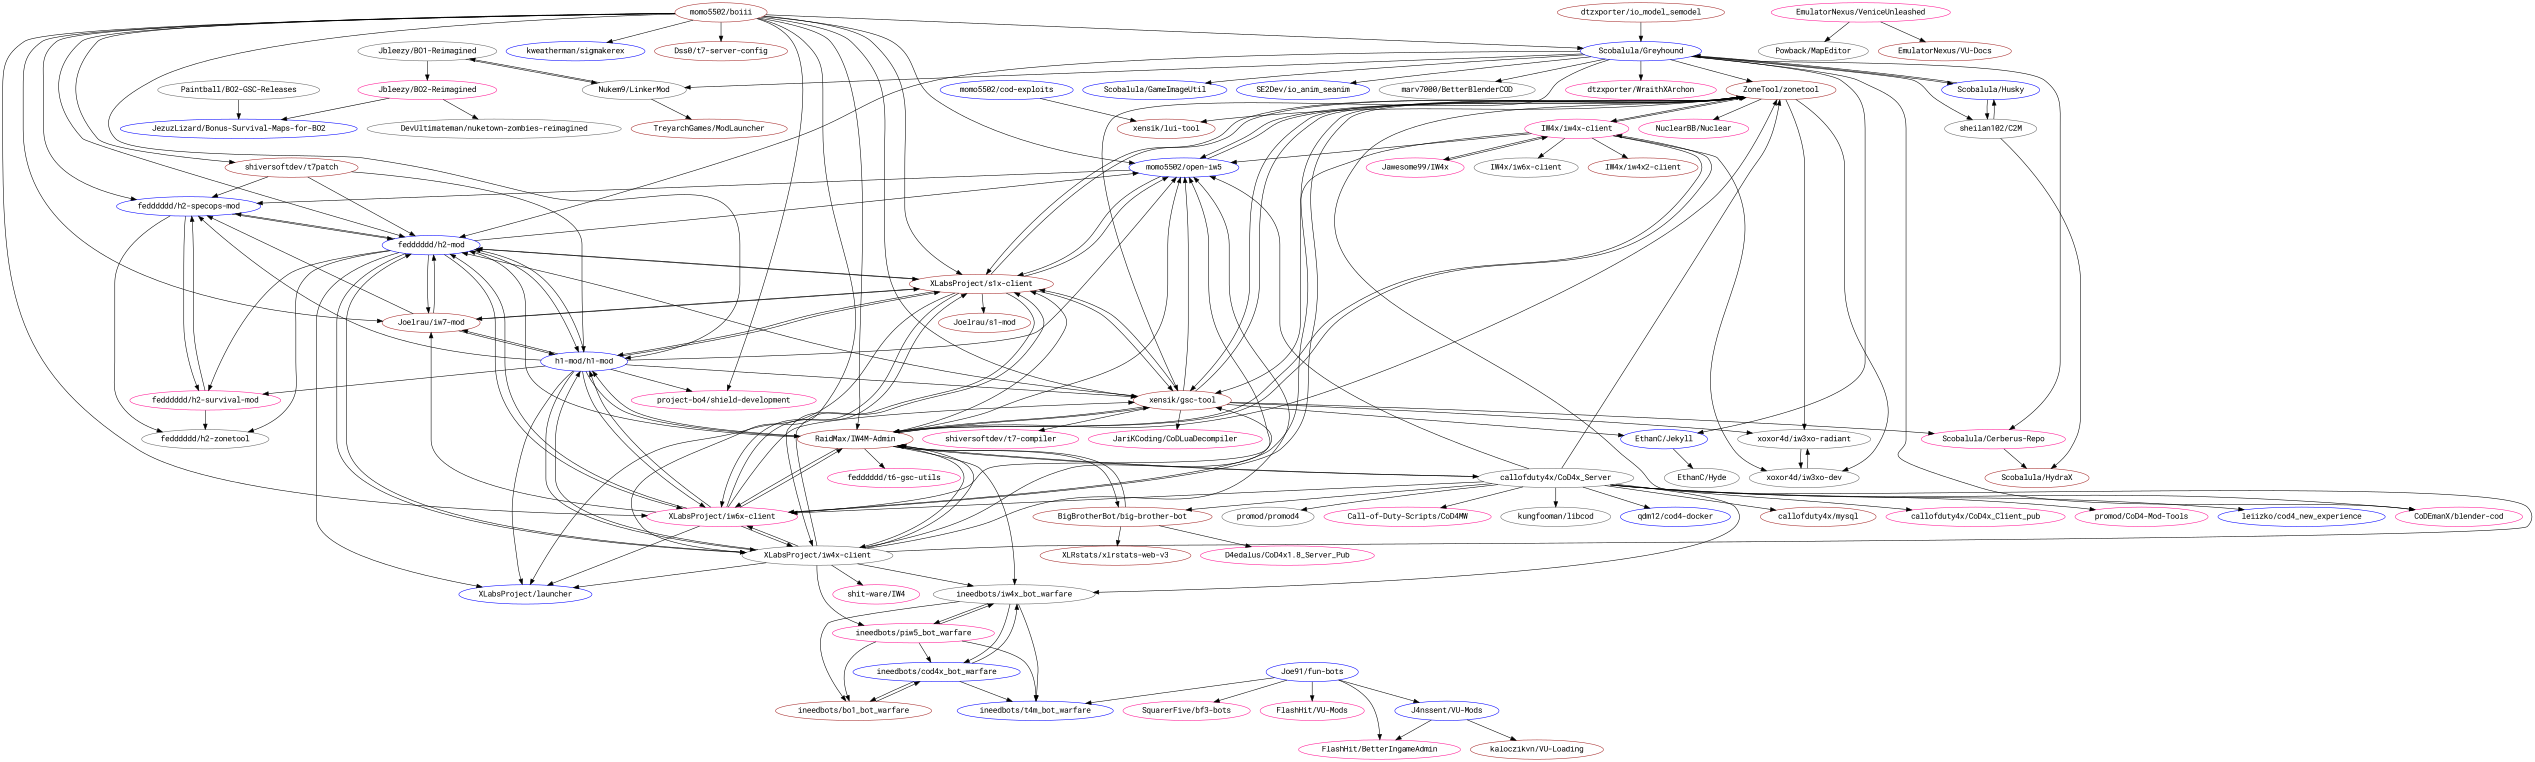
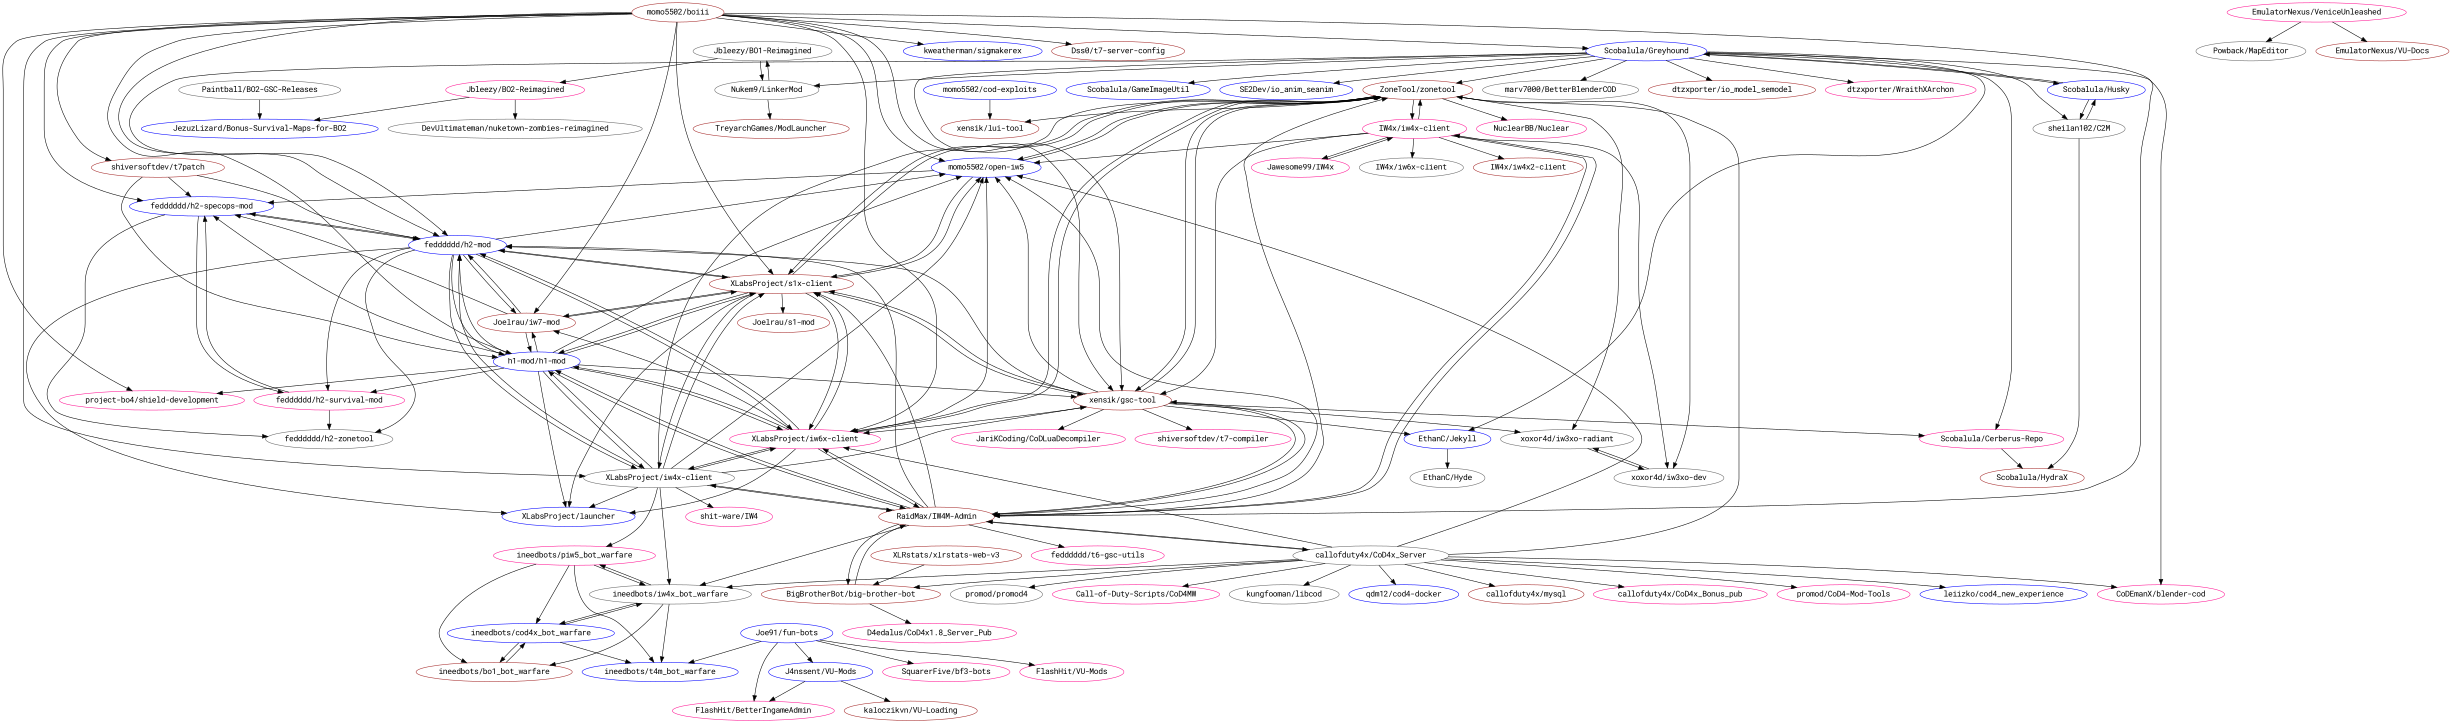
edge "dtzxporter/io_model_semodel" -> "Scobalula/Greyhound": reversed
edge "XLabsProject/iw6x-client" -> "xensik/gsc-tool": reversed
node "callofduty4x/CoD4x_Client_pub": label "callofduty4x/CoD4x_Client_pub" -> "callofduty4x/CoD4x_Bonus_pub"
edge "BigBrotherBot/big-brother-bot" -> "XLRstats/xlrstats-web-v3": reversed
